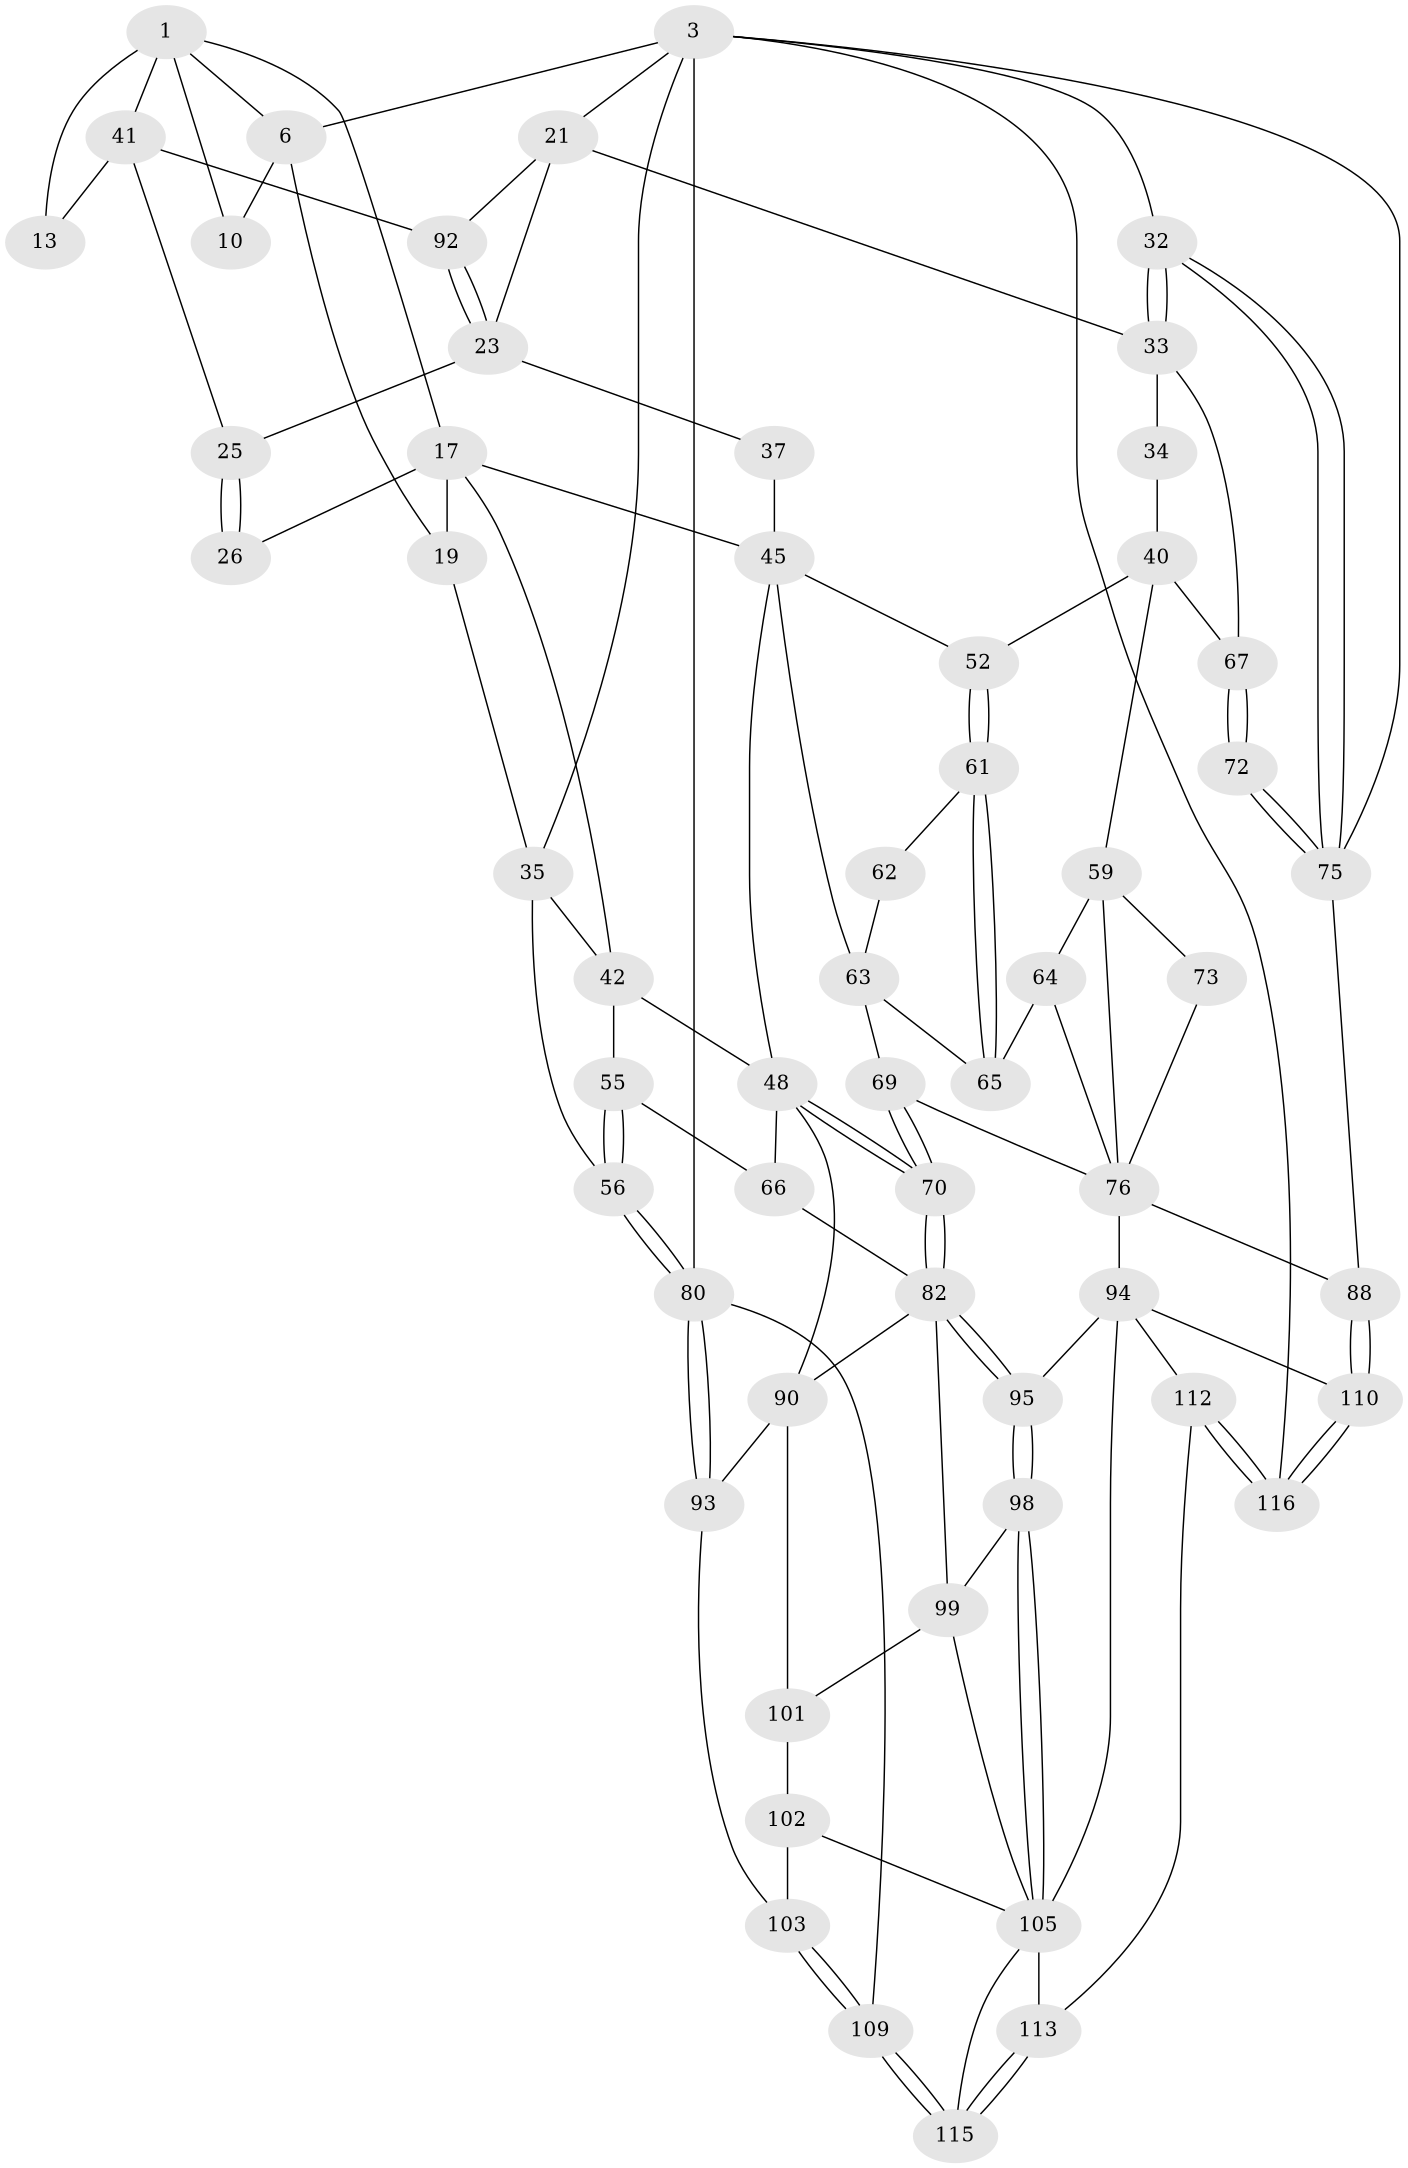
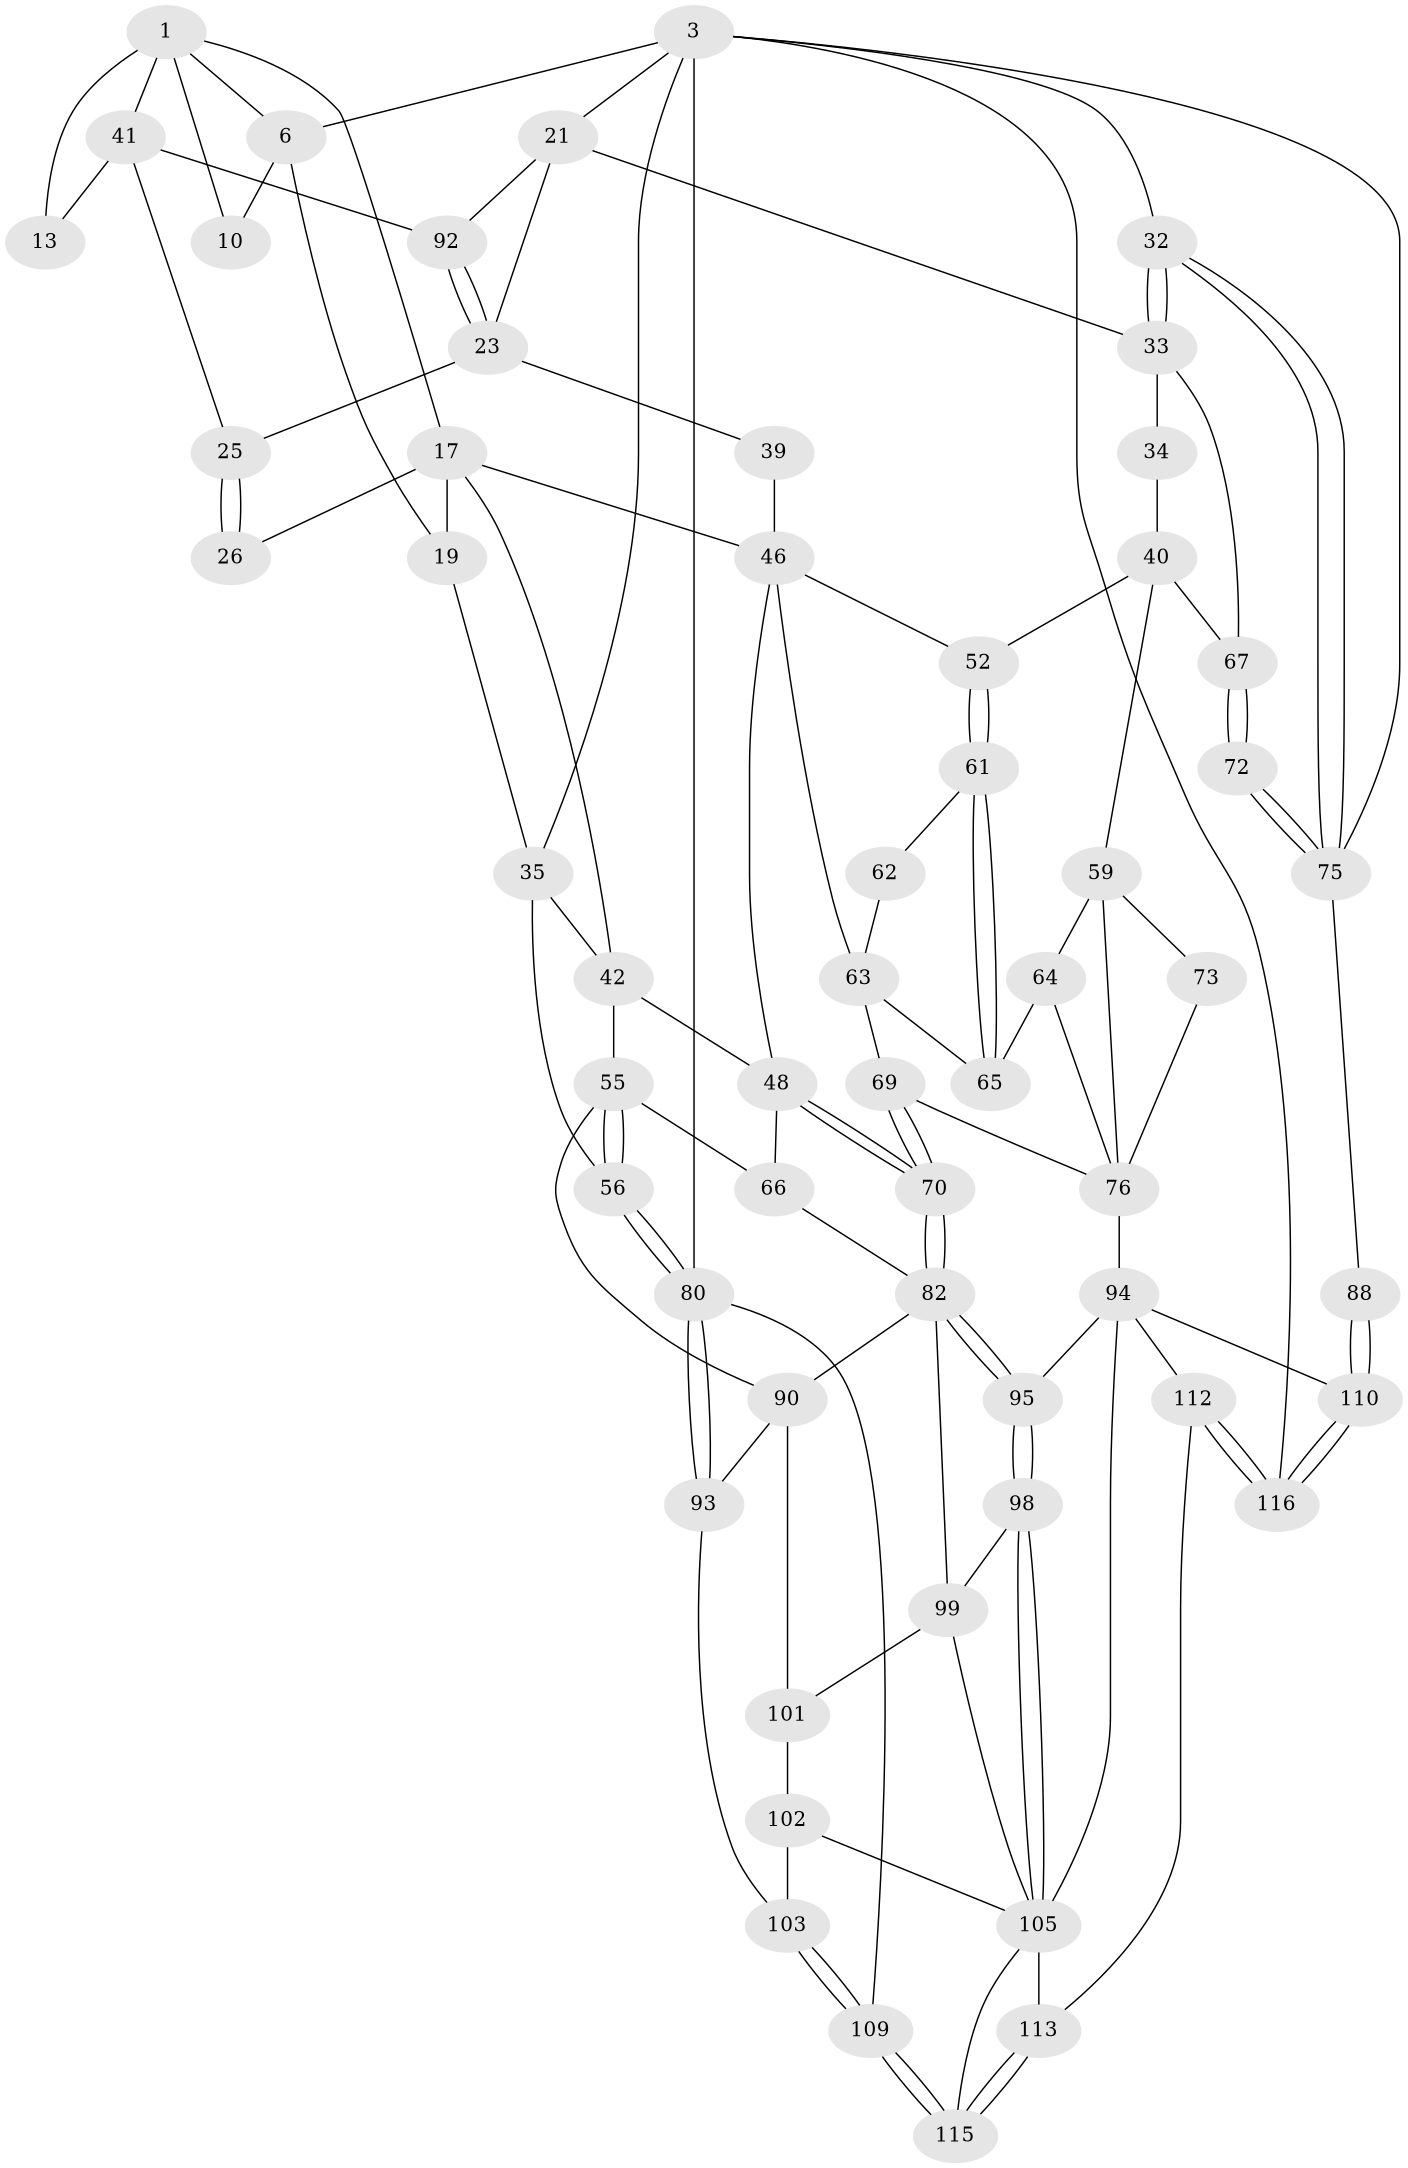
node "37": label "37" -> "39"
node "45": label "45" -> "46"
edge "48" -- "90": now "55" -- "90"
edge "76" -- "88": removed
